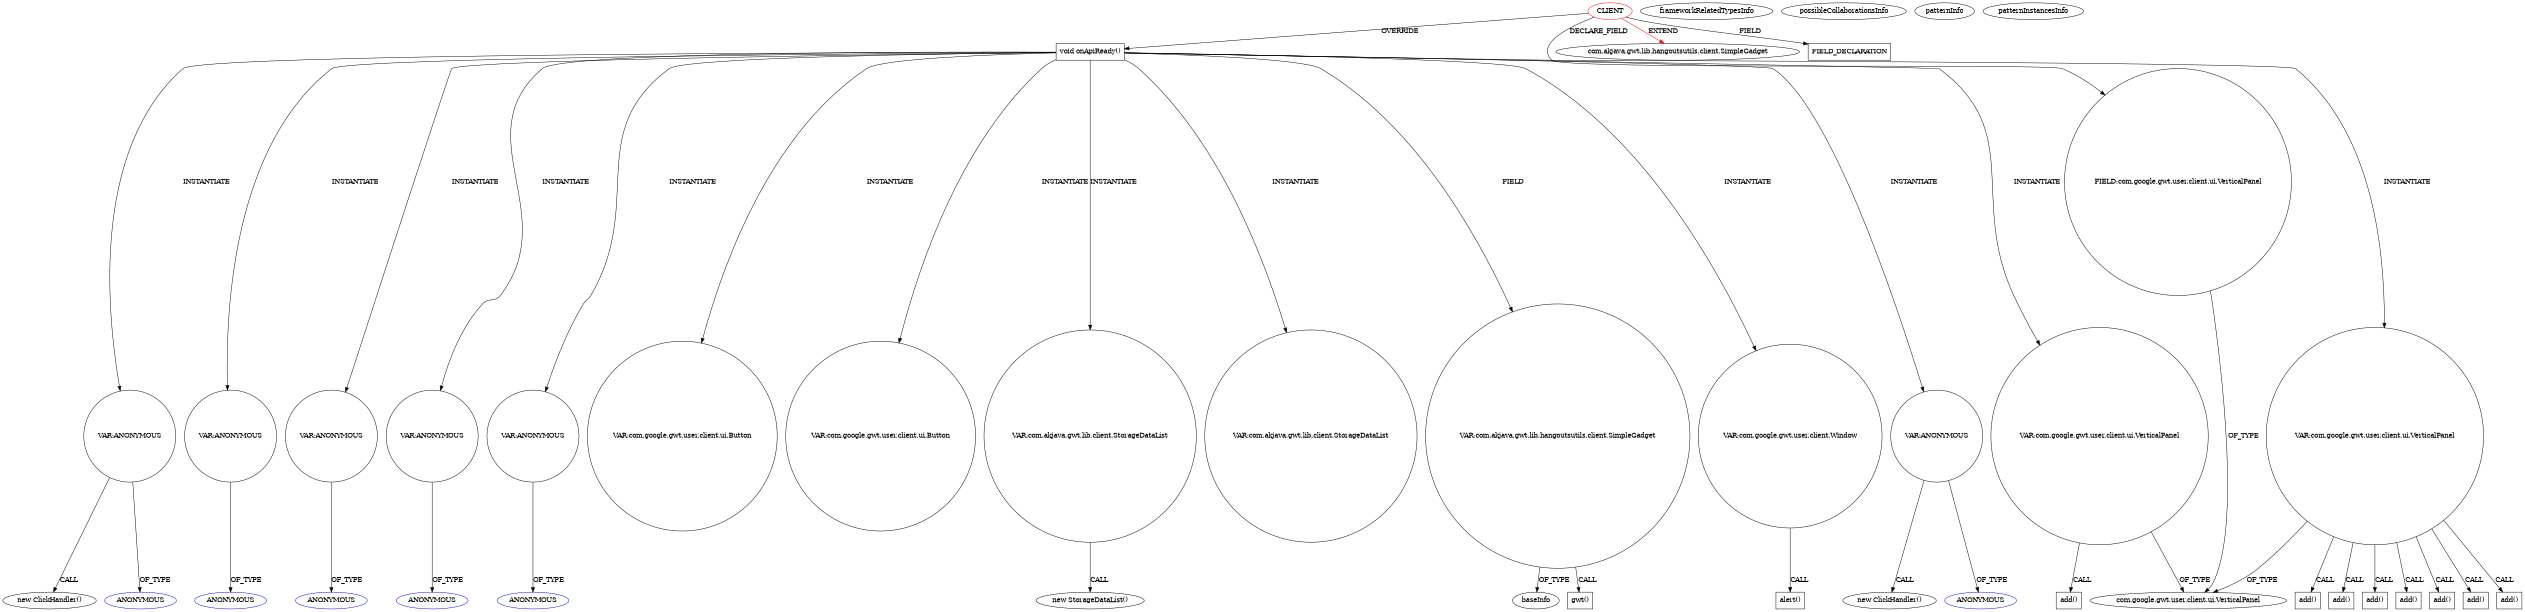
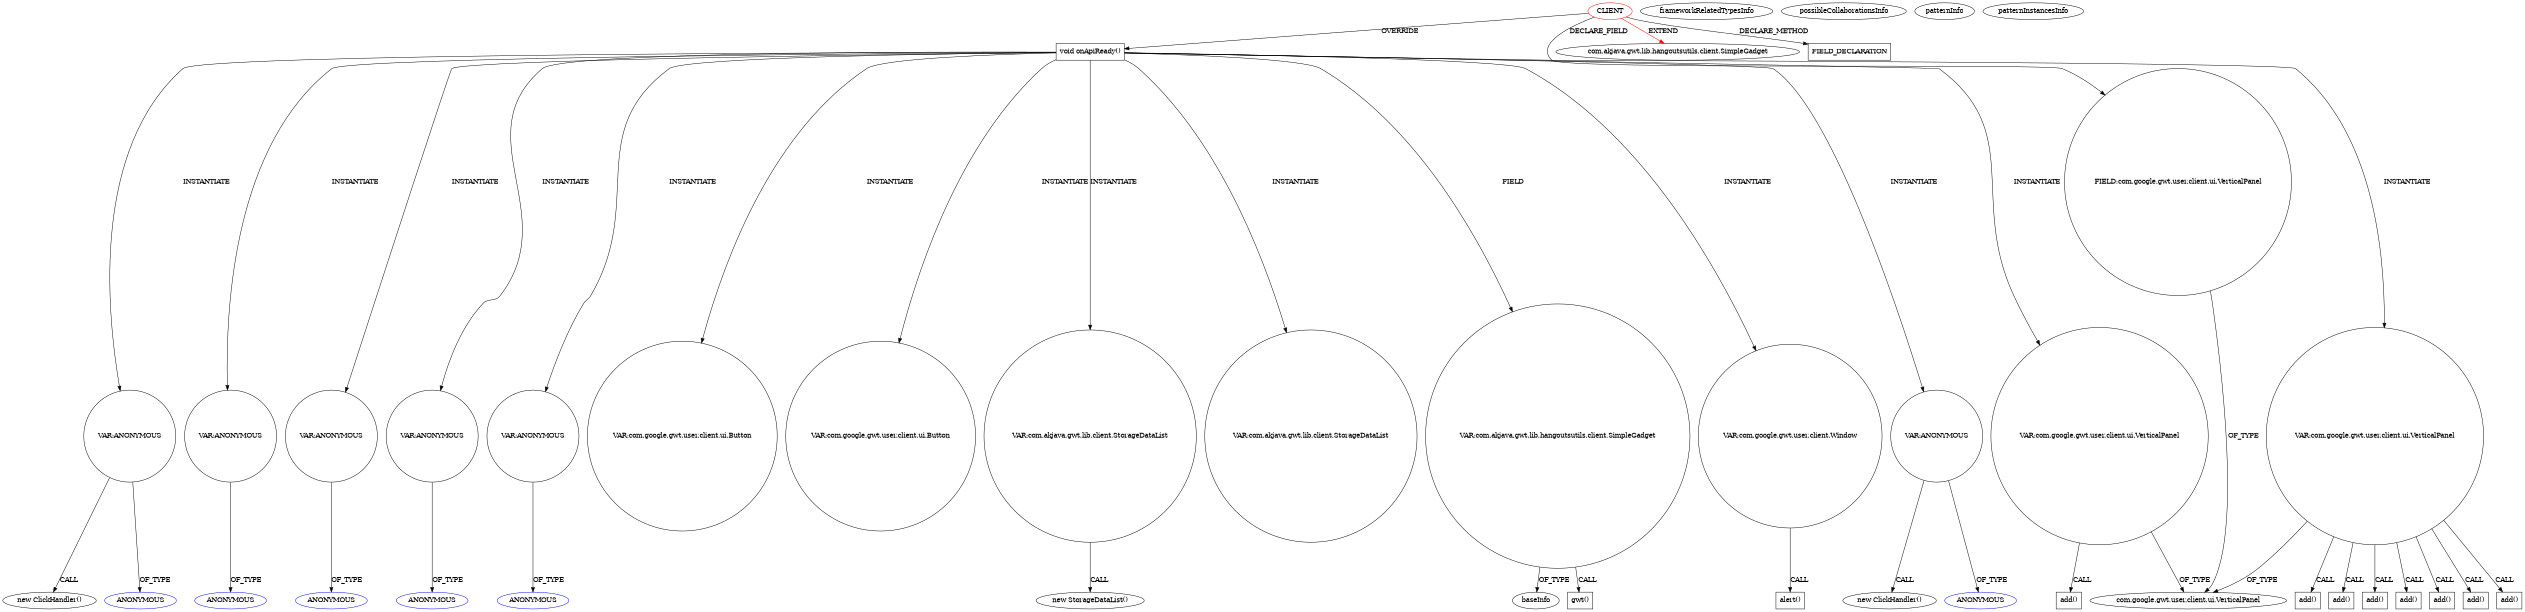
edge "CLIENT" -> "FIELD_DECLARATION": label "FIELD" -> "DECLARE_METHOD"
